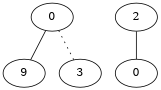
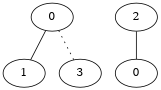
node "9": label "9" -> "1"
